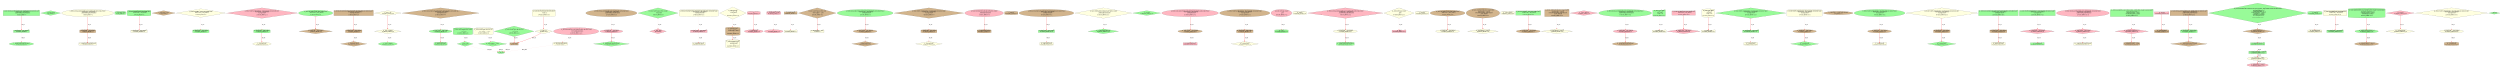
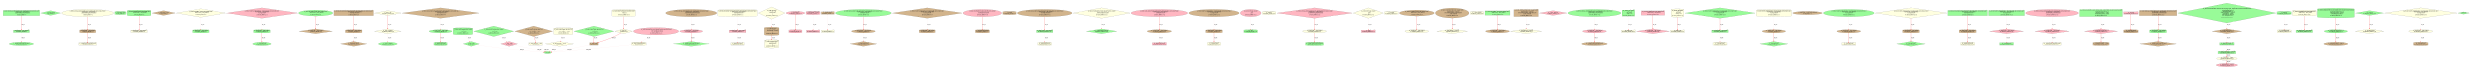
node "102_ onlyOwner 573-expression_statement-103-103": removed
node "230_ onlyMaster 1337-expression_statement-231-231": fillcolor lightpink -> palegreen
edge "66_ _; 395-expression_statement-67-67" -> "65_ require(isOwner()); 389-expression_statement-66-66": reversed
node "71_ _; 409-expression_statement-72-72": shape ellipse -> folder
node "23_ to.call.value(amount); 153-expression_statement-24-24": fillcolor lightyellow -> palegreen
node "88_ return msg.sender == _master; 479-return-89-89": fillcolor palegreen -> lightyellow
node "92_ to.call.value(amount); 510-expression_statement-93-93": removed
node "116_ to.call.value(amount); 649-expression_statement-117-117": shape diamond -> cylinder
edge "57_ return _master; 352-return-58-58" -> "0_ exit_node": added, label "return_exit"
edge "80_ return msg.sender == _owner; 432-return-81-81" -> "0_ exit_node": added, label "return_exit"
